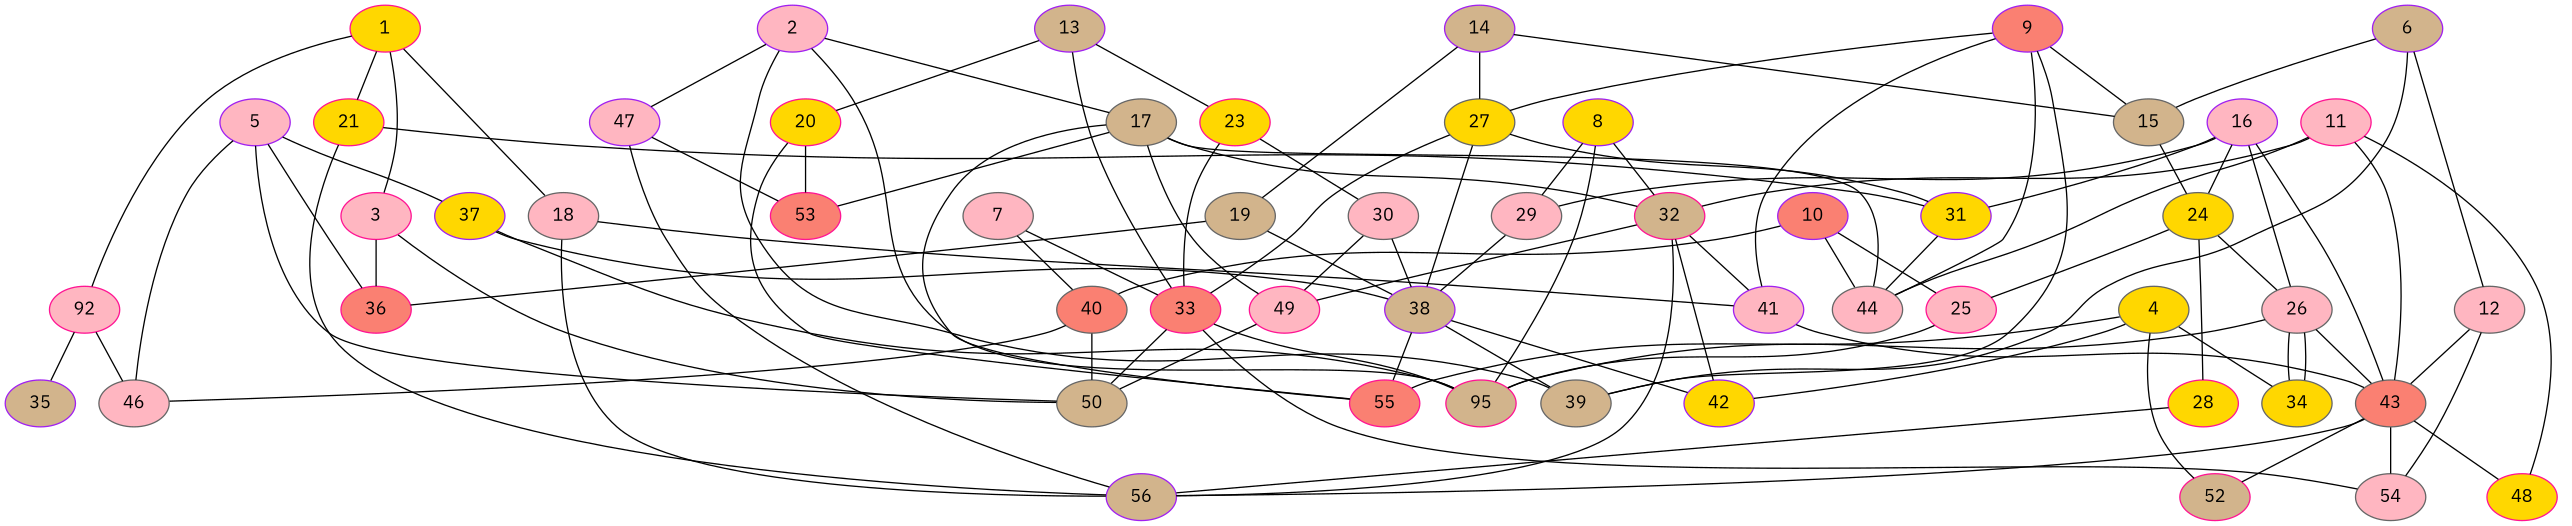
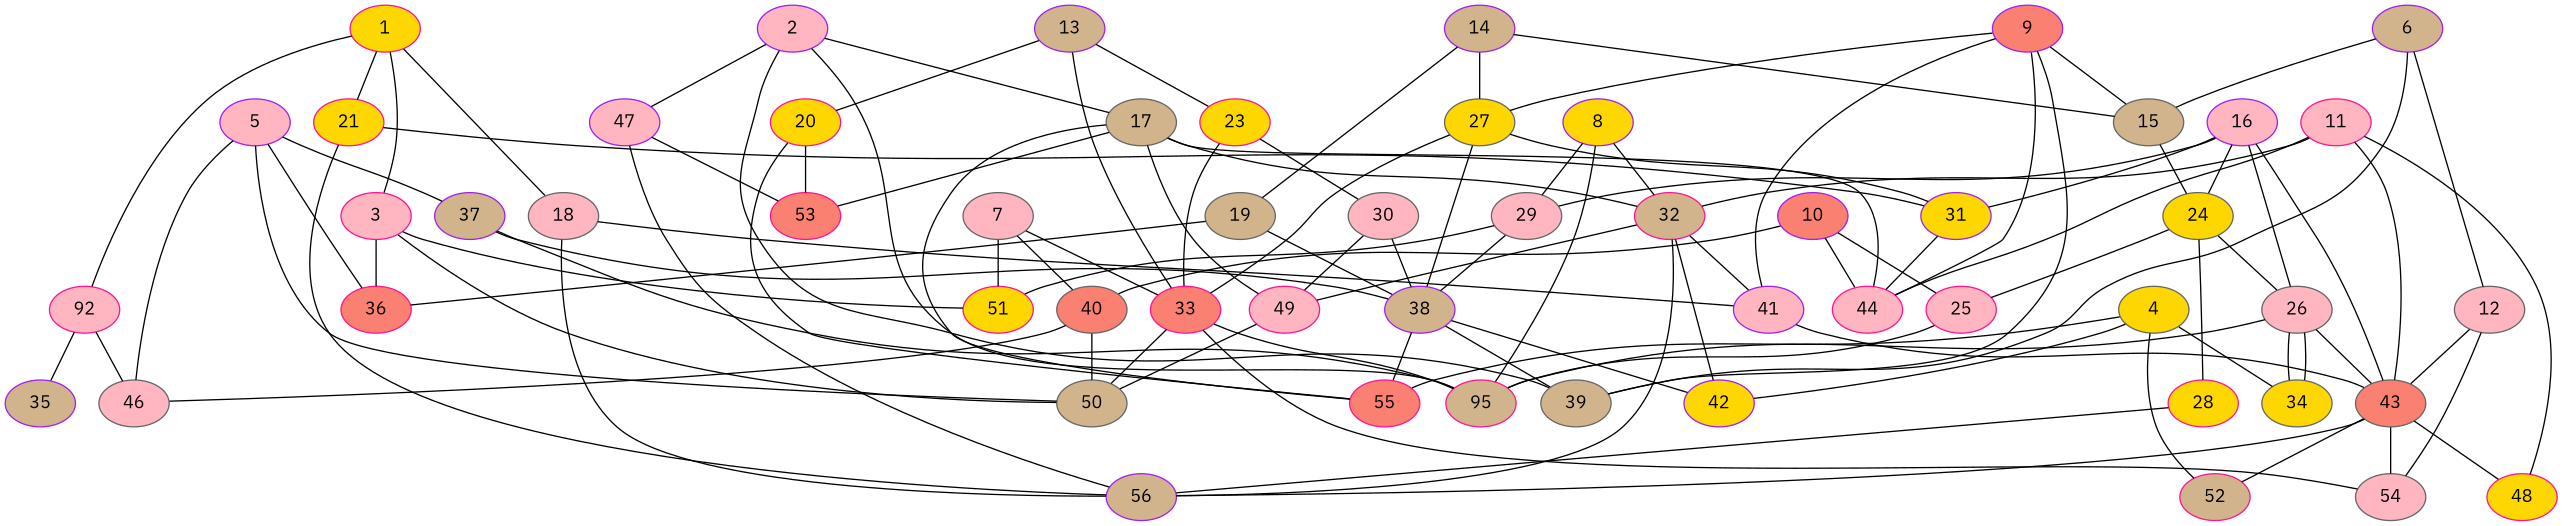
node "37": fillcolor gold -> tan
node "51": added
node "44": color gray40 -> deeppink
